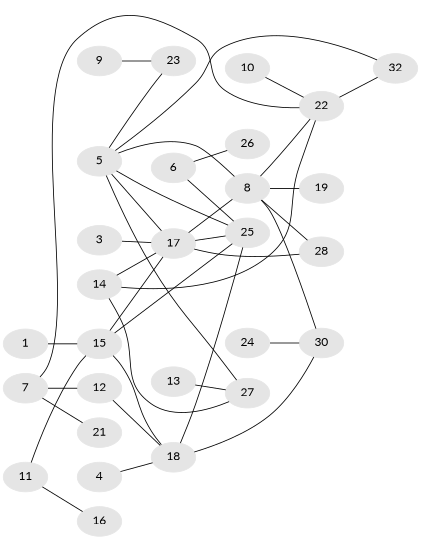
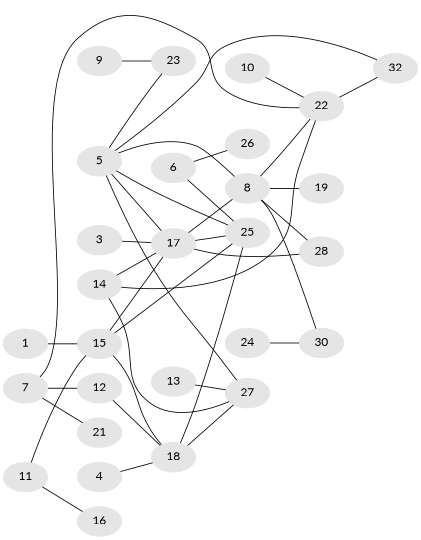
edge "30" -- "18": now "27" -- "18"
